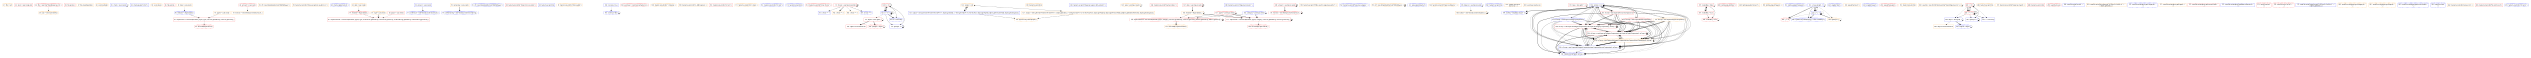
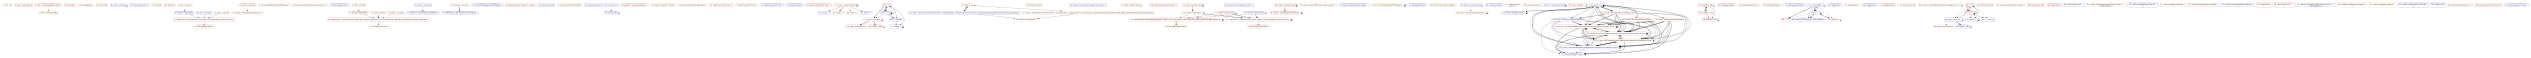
node "100 : System.out.println()": added
node "190 : line = userInput.nextLine()": added
edge "120 : k = 0" -> "122 : object = eList.get(k, )": added
node "40 : type = scan.next()": added
edge "222 : @temp2 = j" -> "222 : j = j - 1": reversed
edge "206 : eComp = new ExpenseAmountComparator()" -> "249 : Collections.sort(eList, eComp, )": now "206 : eComp = new ExpenseAmountComparator()" -> "214 : eComp = new ExpenseCategoryComparator()"
edge "120 : k = k + 1" -> "120 : @temp1 = k": now "120 : k < eList.size()" -> "120 : @temp1 = k"
node "84 : eList.add(expensePartial, )": added
edge "210 : eComp = new ExpensePayeeComparator()" -> "249 : Collections.sort(eList, eComp, )": style dashed -> bold
